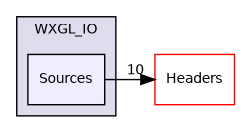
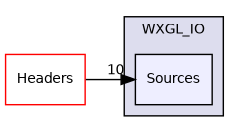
edge "Sources" -> "Headers": reversed
